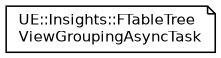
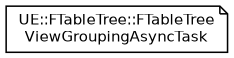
node "UE::Insights::FTableTree ViewGroupingAsyncTask": label "UE::Insights::FTableTree ViewGroupingAsyncTask" -> "UE::FTableTree::FTableTree ViewGroupingAsyncTask"
